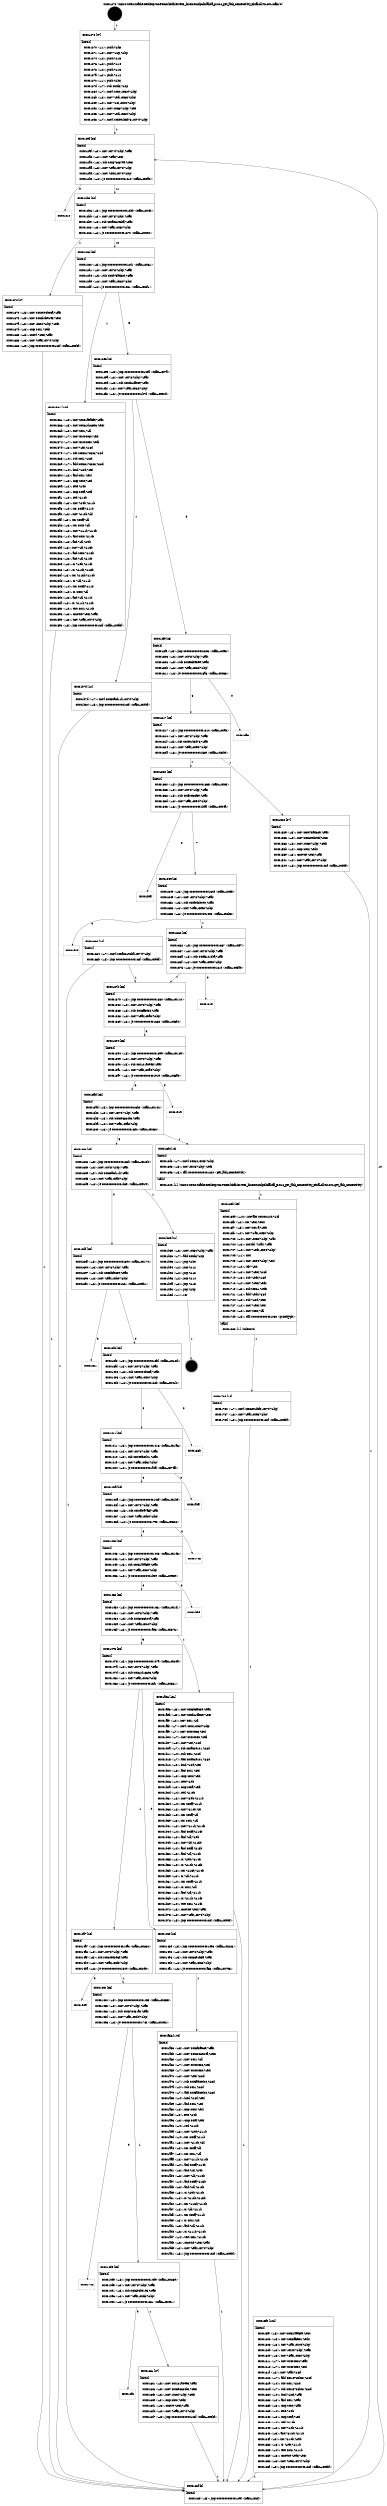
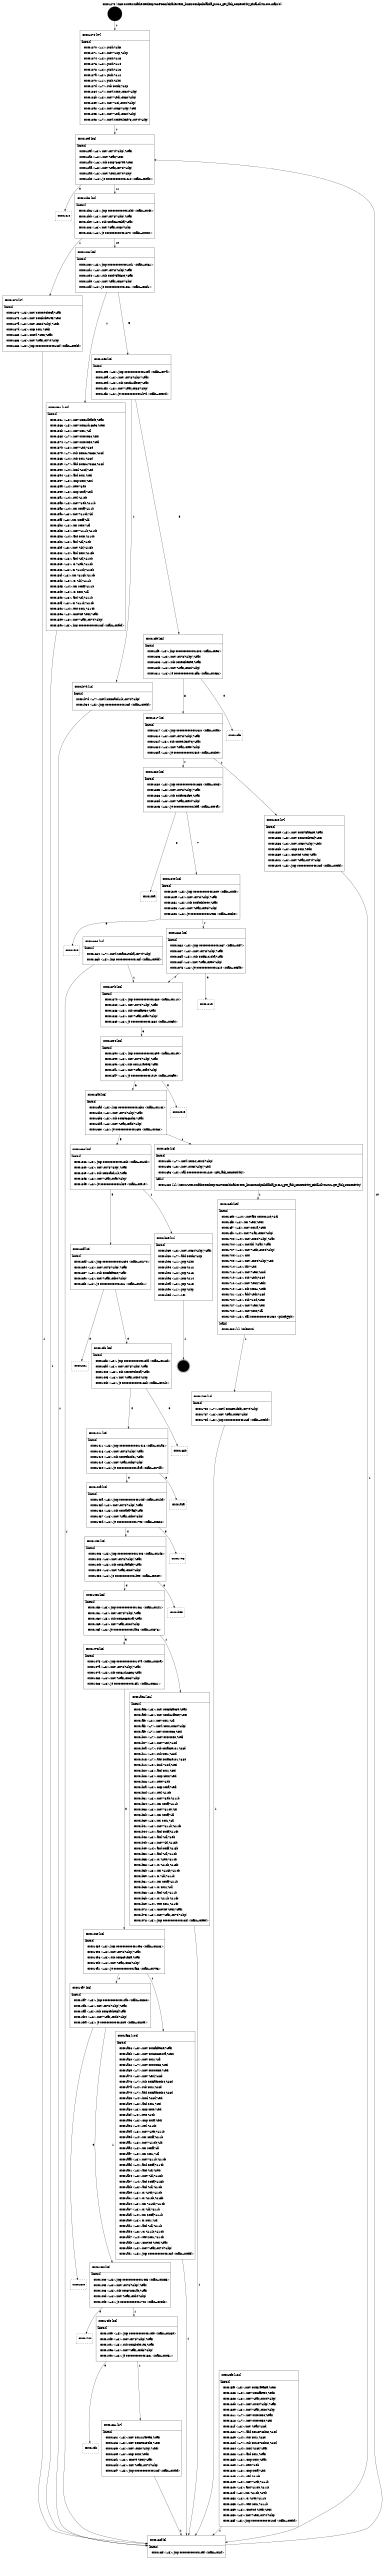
edge "0x401475 [25]" -> "0x4014a7 [25]": now "0x40148e [25]" -> "0x4014a7 [25]"
